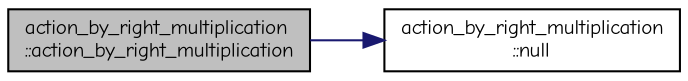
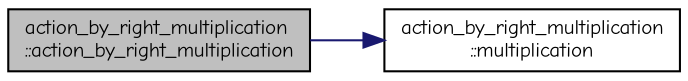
node "action_by_right_multiplication ::null": label "action_by_right_multiplication ::null" -> "action_by_right_multiplication ::multiplication"
